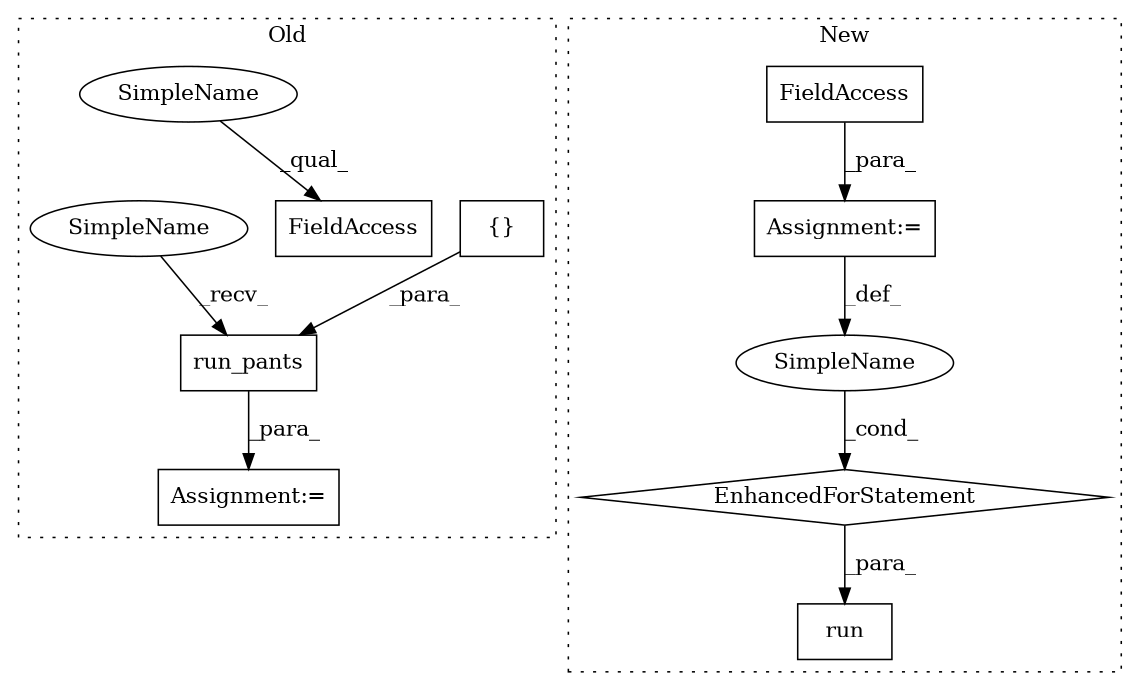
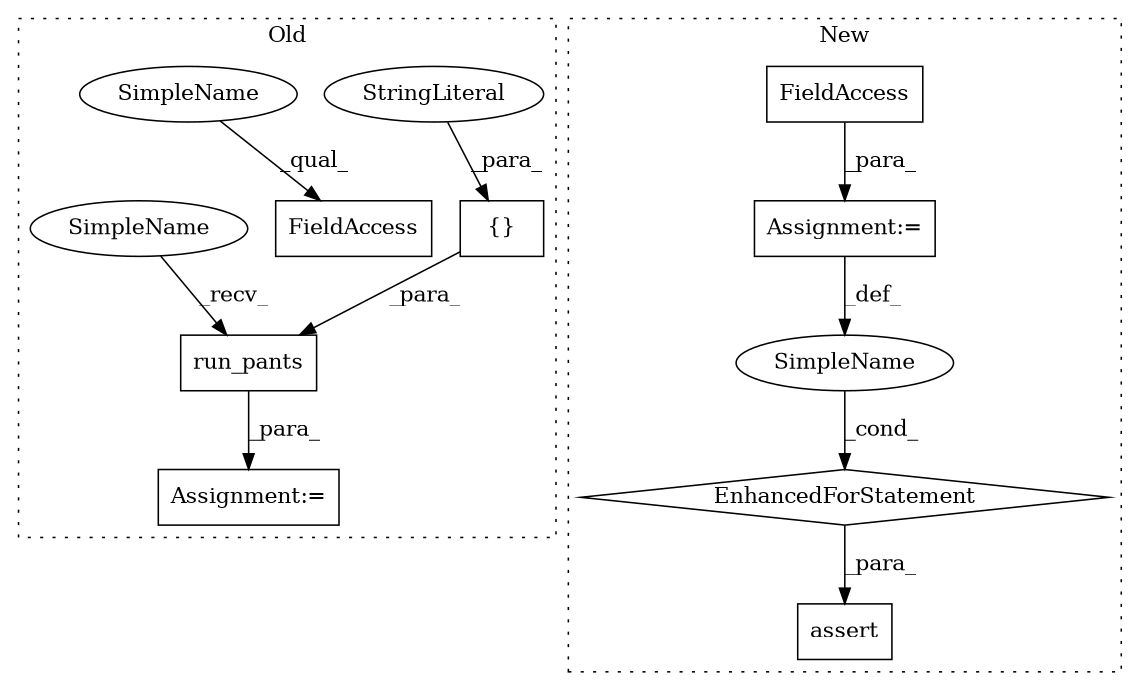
node "StringLiteral": added
node "run": label "run" -> "assert"
